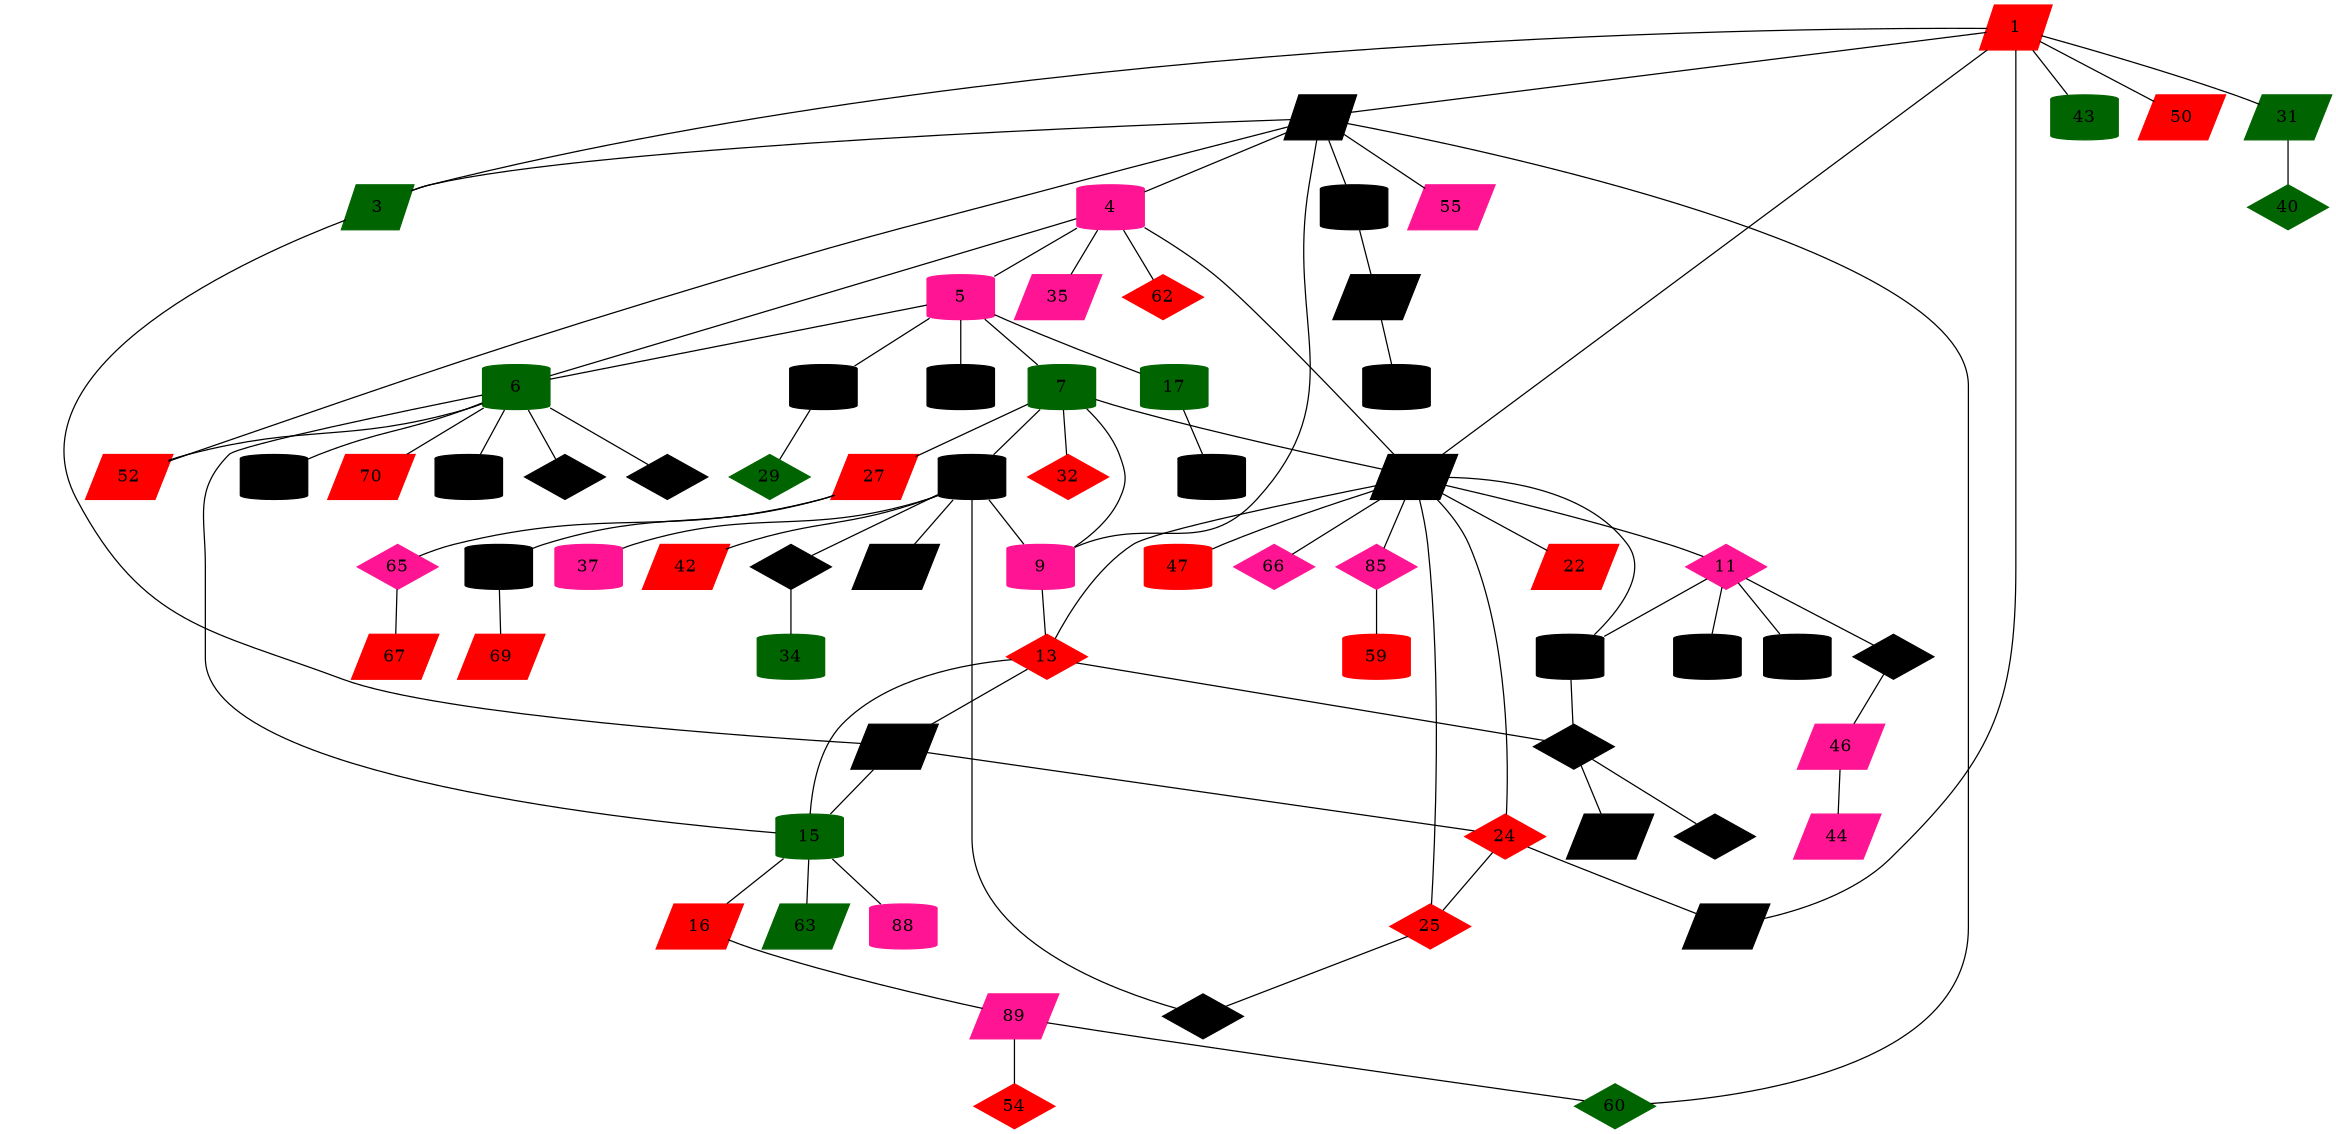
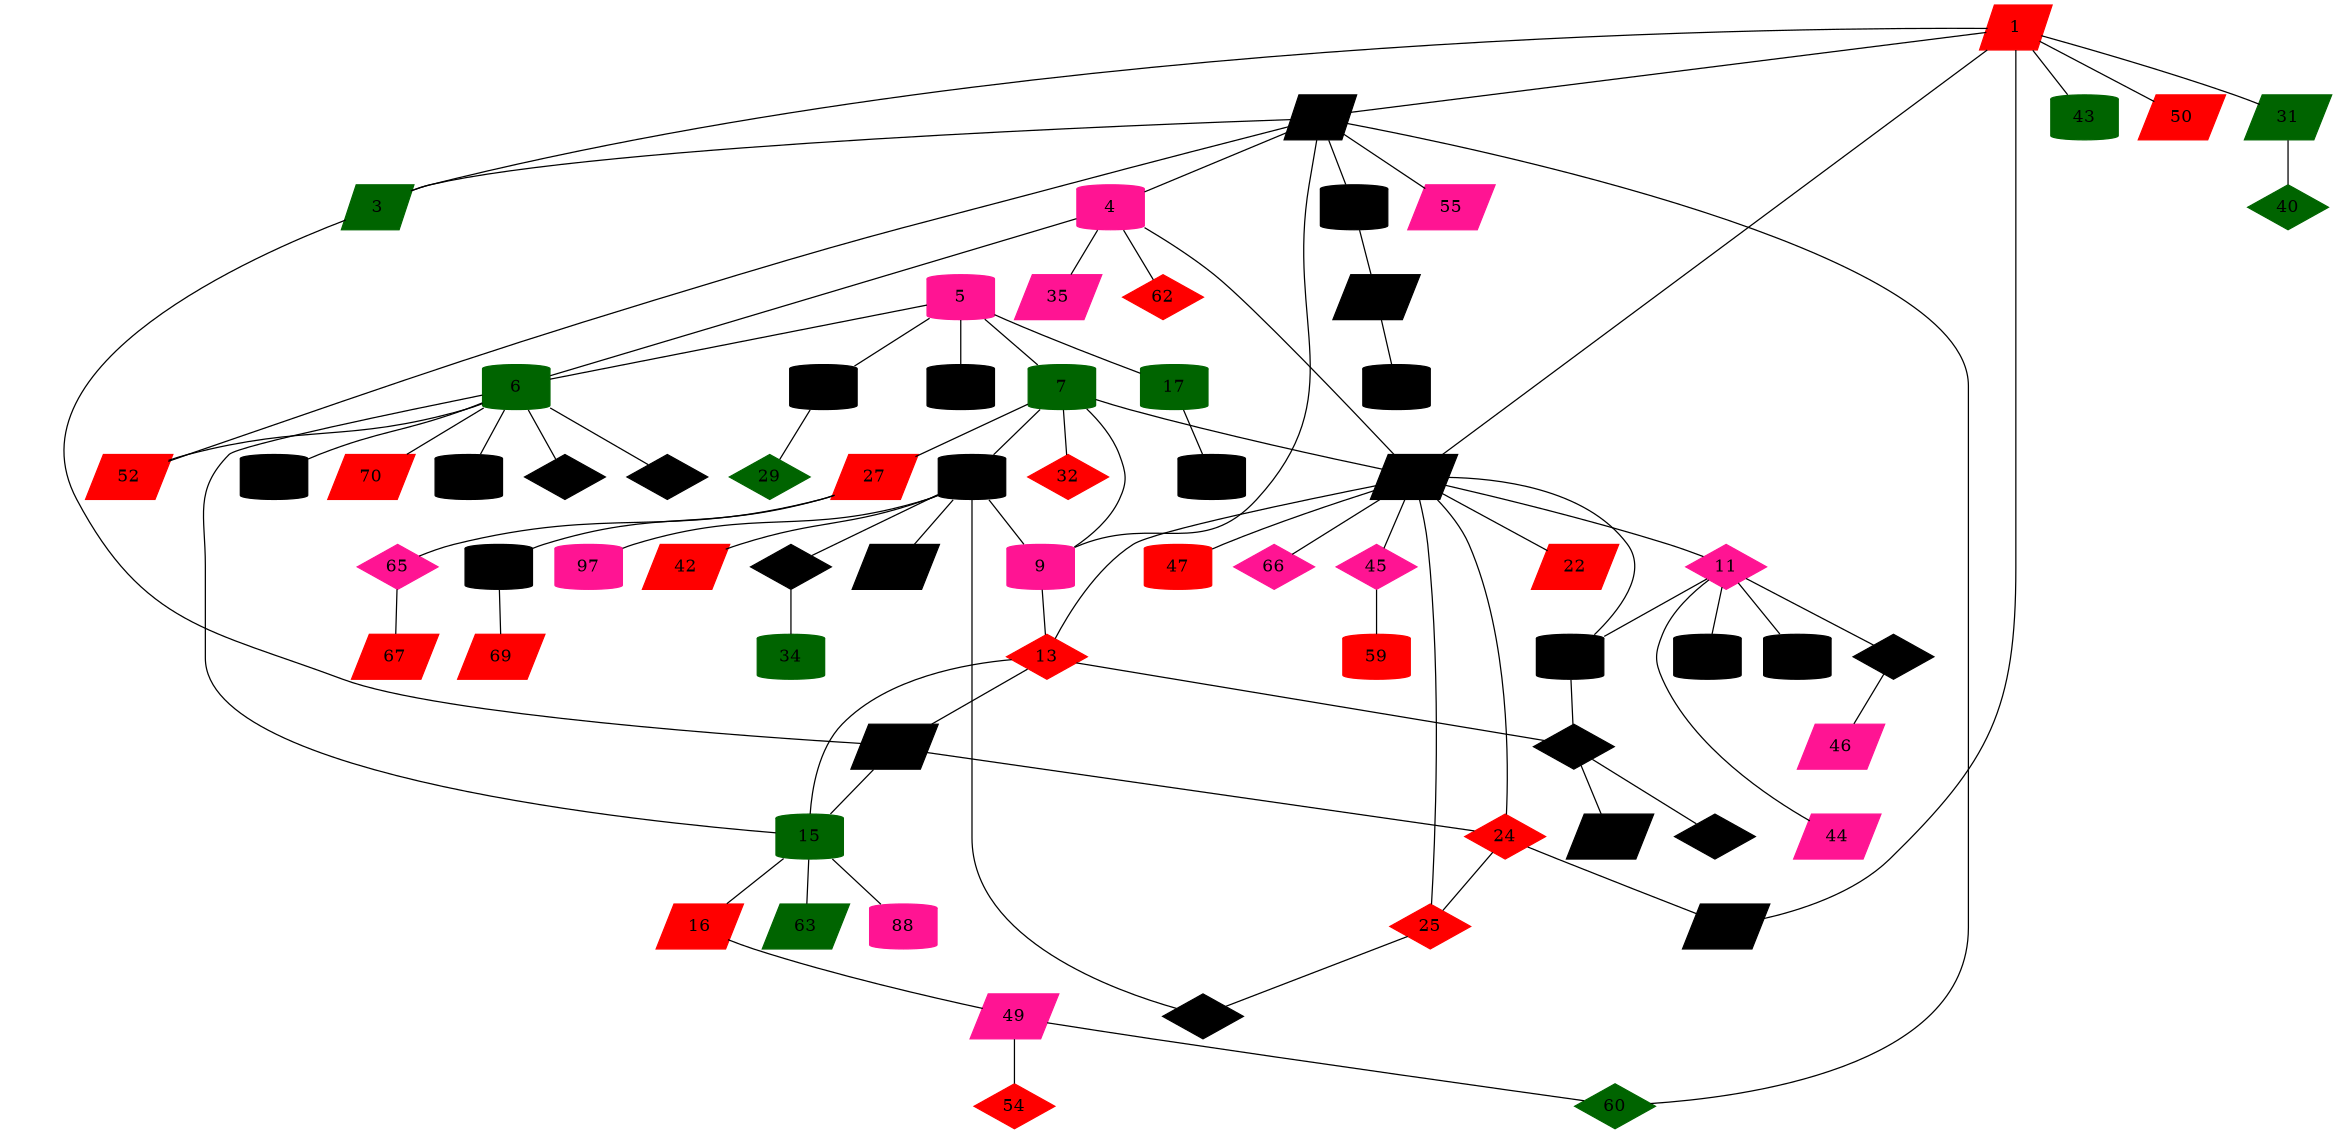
edge "4" -- "5": removed
node "37": label "37" -> "97"
node "85": label "85" -> "45"
edge "46" -- "44": now "11" -- "44"
node "89": label "89" -> "49"
